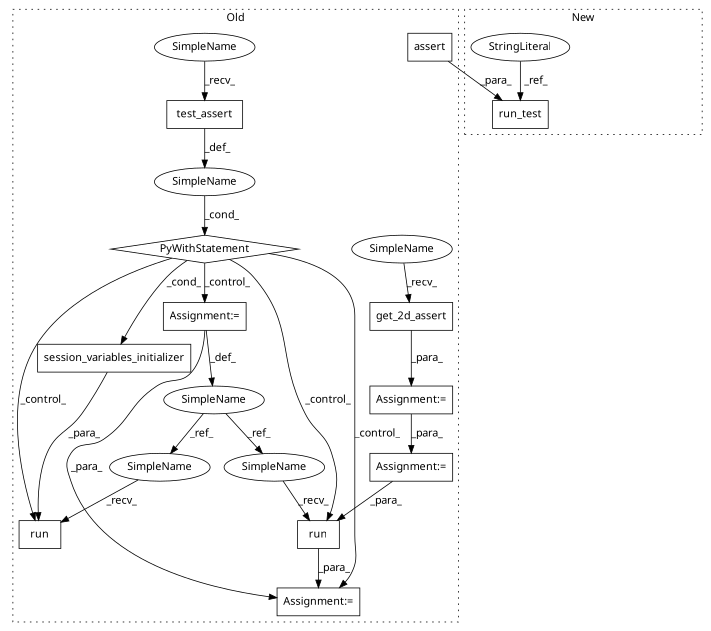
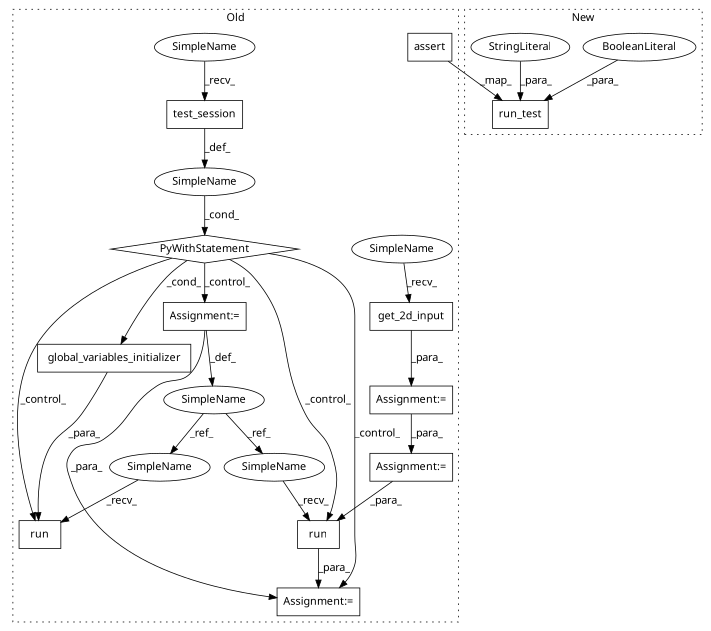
node "BooleanLiteral": added
edge "assert" -> "run_test": label "_para_" -> "_map_"
edge "StringLiteral" -> "run_test": label "_ref_" -> "_para_"
node "test_assert": label "test_assert" -> "test_session"
node "get_2d_assert": label "get_2d_assert" -> "get_2d_input"
node "session_variables_initializer": label "session_variables_initializer" -> "global_variables_initializer"
